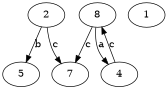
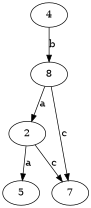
node "1": removed
edge "8" -> "4": now "8" -> "2"
edge "2" -> "5": label "b" -> "a"
edge "4" -> "8": label "c" -> "b"
